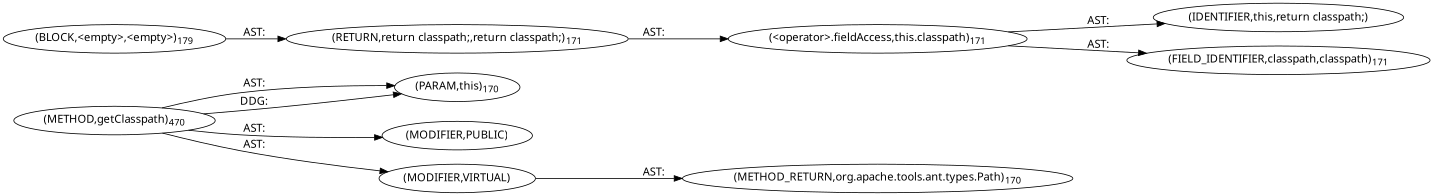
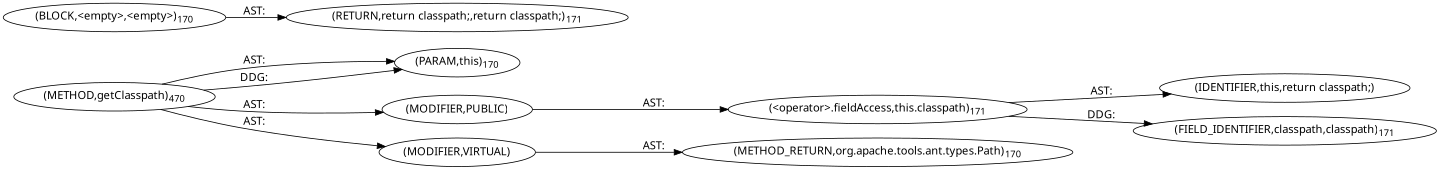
node "(BLOCK,<empty>,<empty>)": text "179" -> "170"
edge "(RETURN,return classpath;,return classpath;)" -> "(<operator>.fieldAccess,this.classpath)": now "(MODIFIER,PUBLIC)" -> "(<operator>.fieldAccess,this.classpath)"
edge "(<operator>.fieldAccess,this.classpath)" -> "(FIELD_IDENTIFIER,classpath,classpath)": label "AST: " -> "DDG: "
